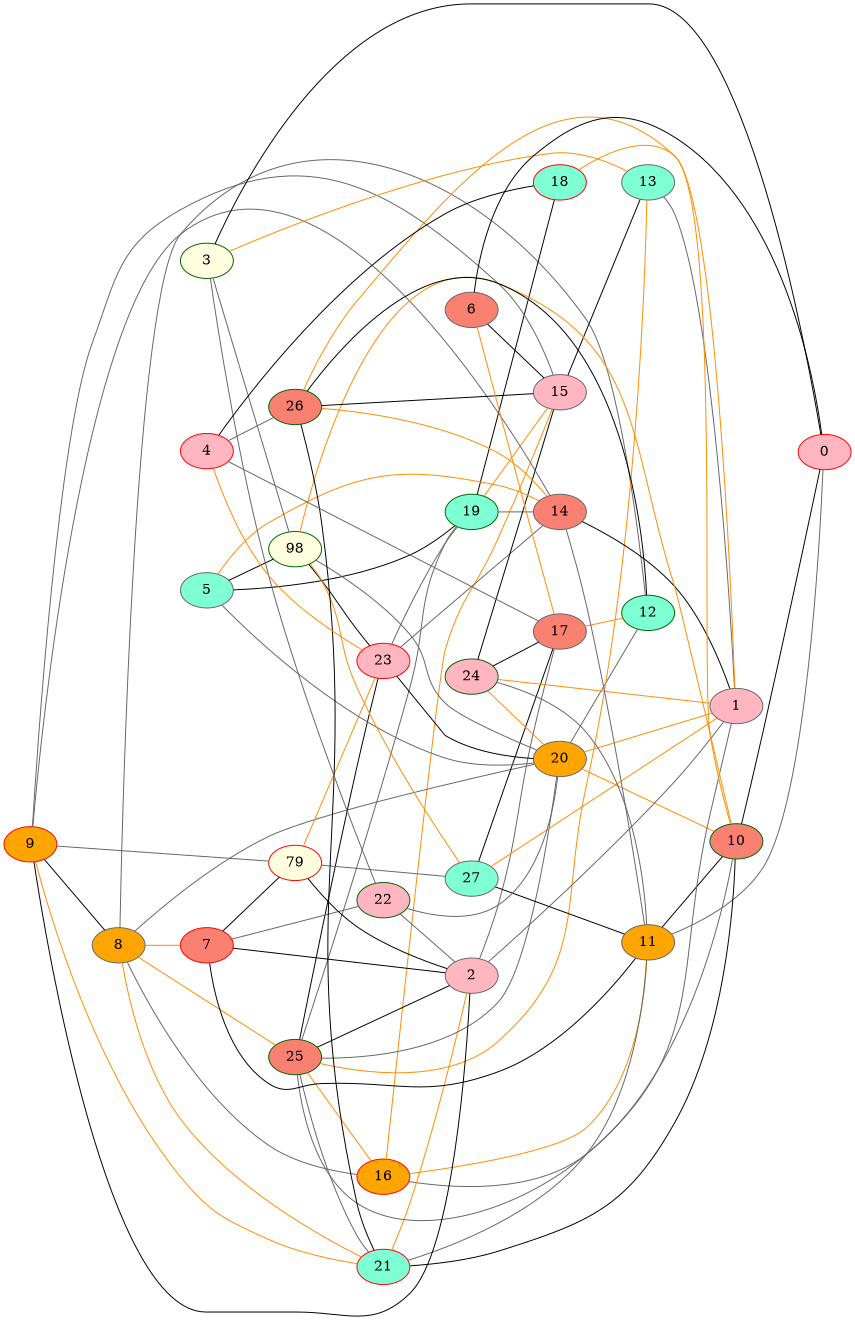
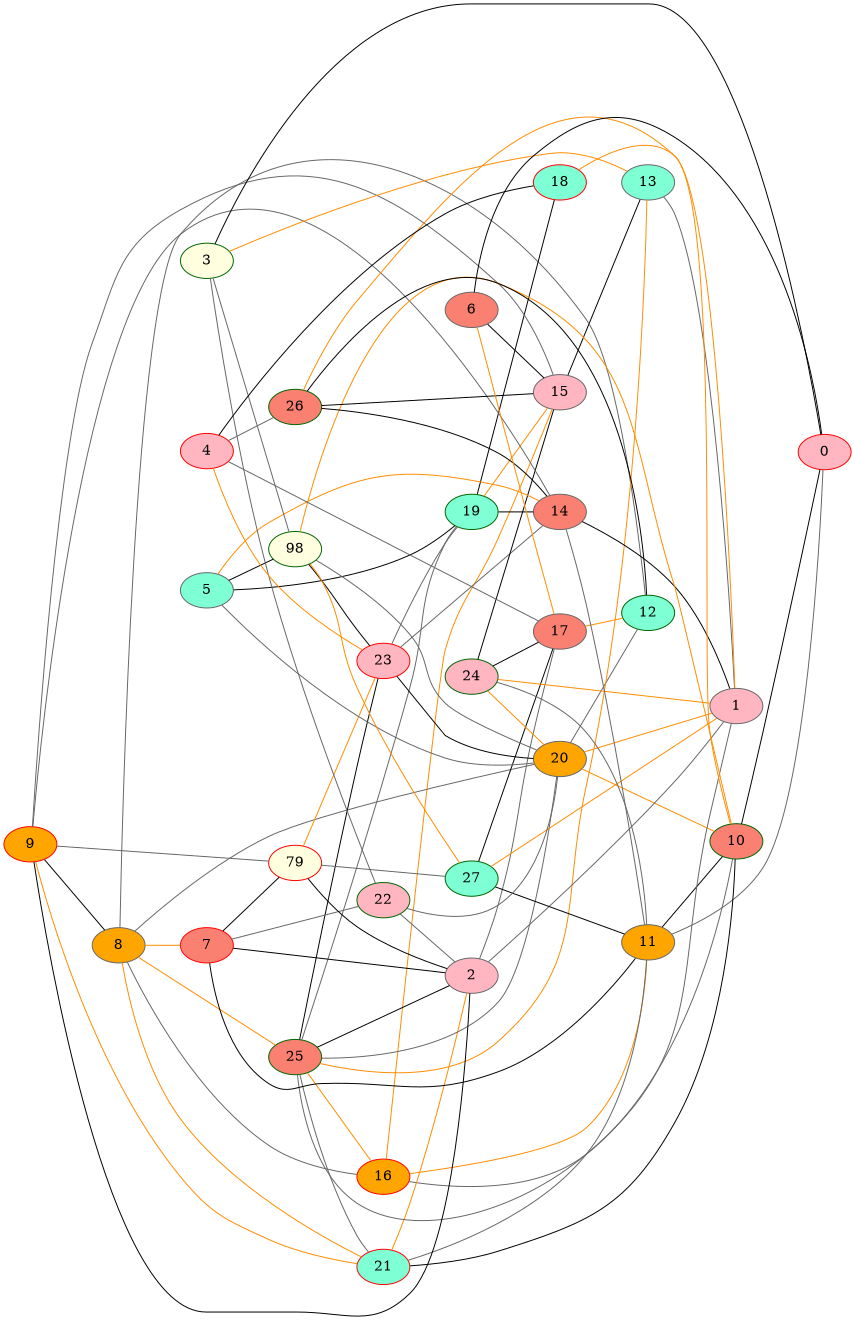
edge "26" -- "14": color darkorange -> black
edge "19" -- "14": color gray40 -> black
edge "26" -- "21": removed
node "27": color gray40 -> darkgreen
